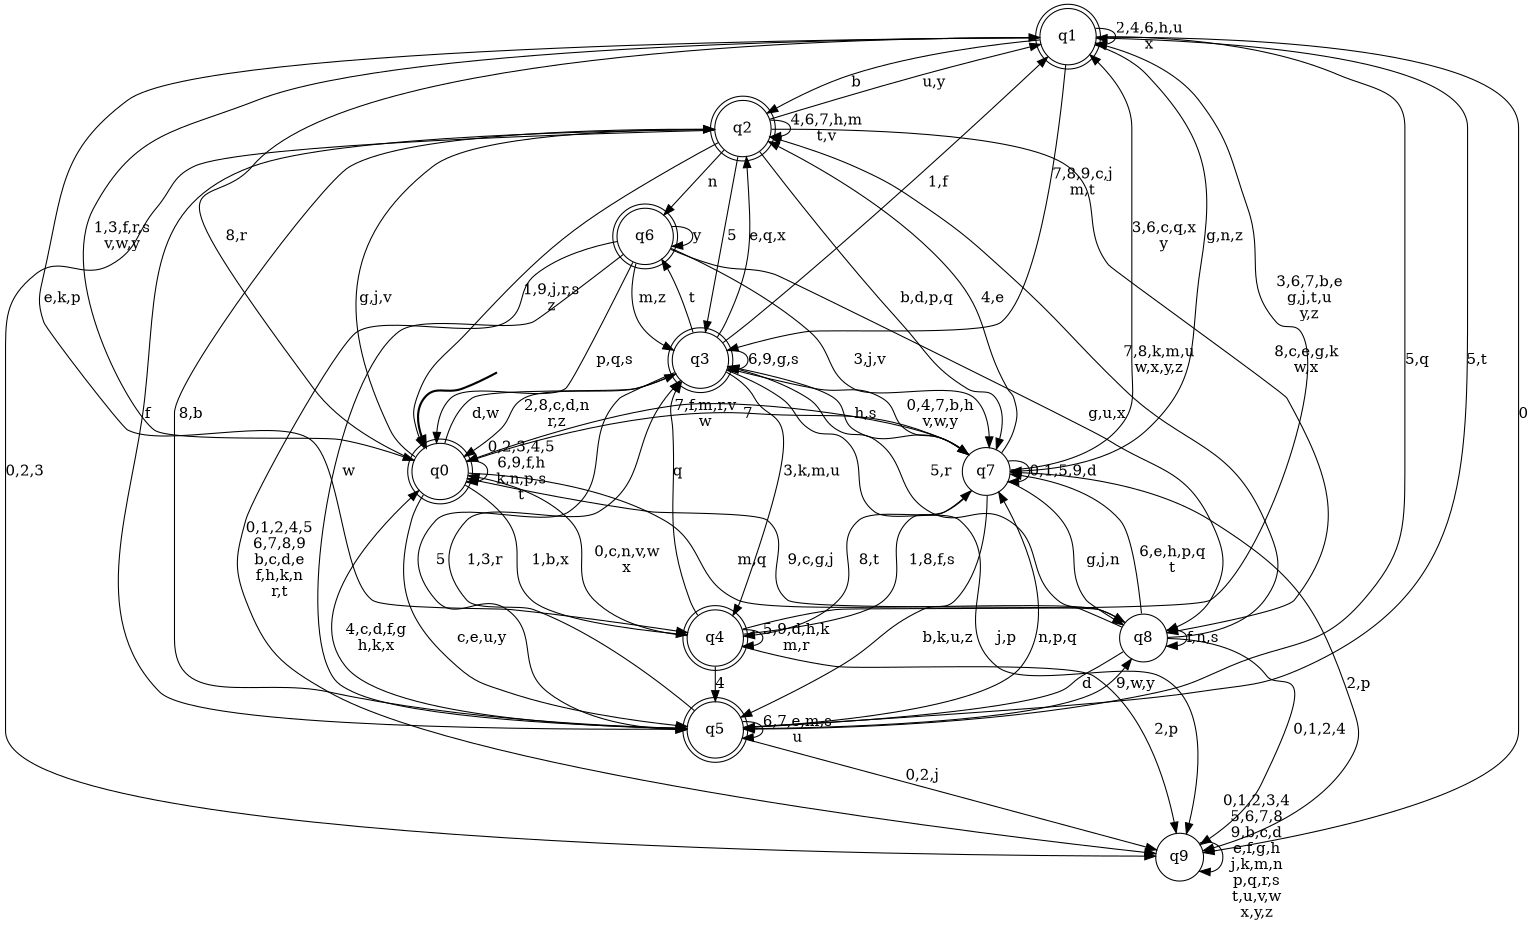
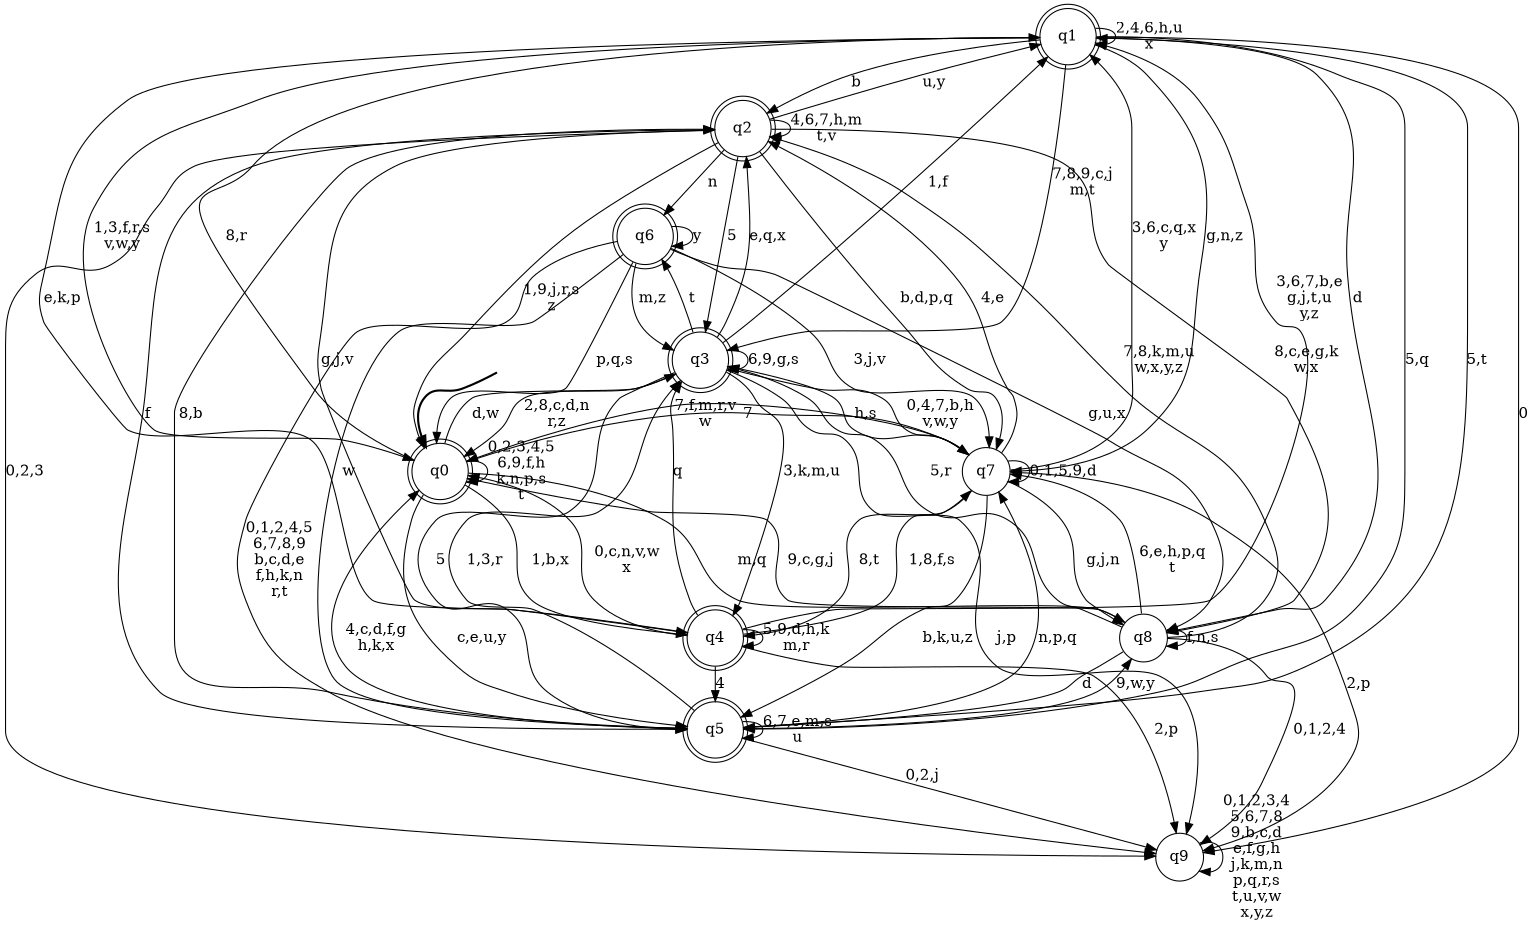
edge "q0" -> "q2": now "q4" -> "q2"
edge "q1" -> "q8": added, label "d"
